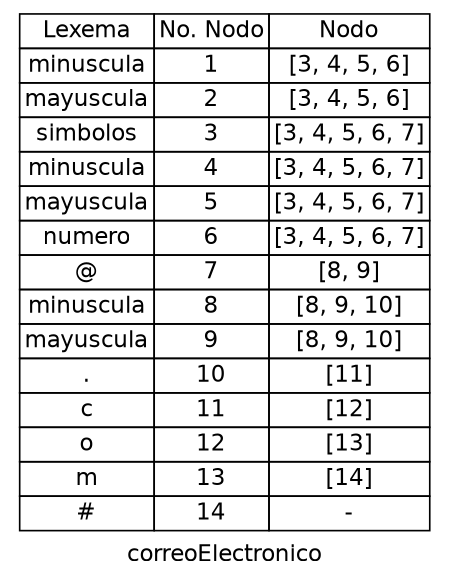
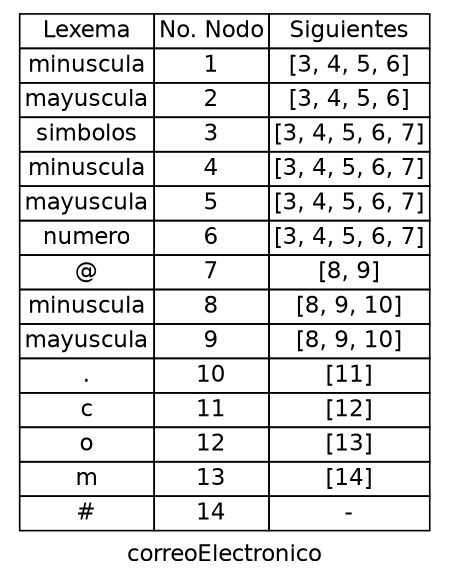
node "Lexema": text "Nodo" -> "Siguientes"
